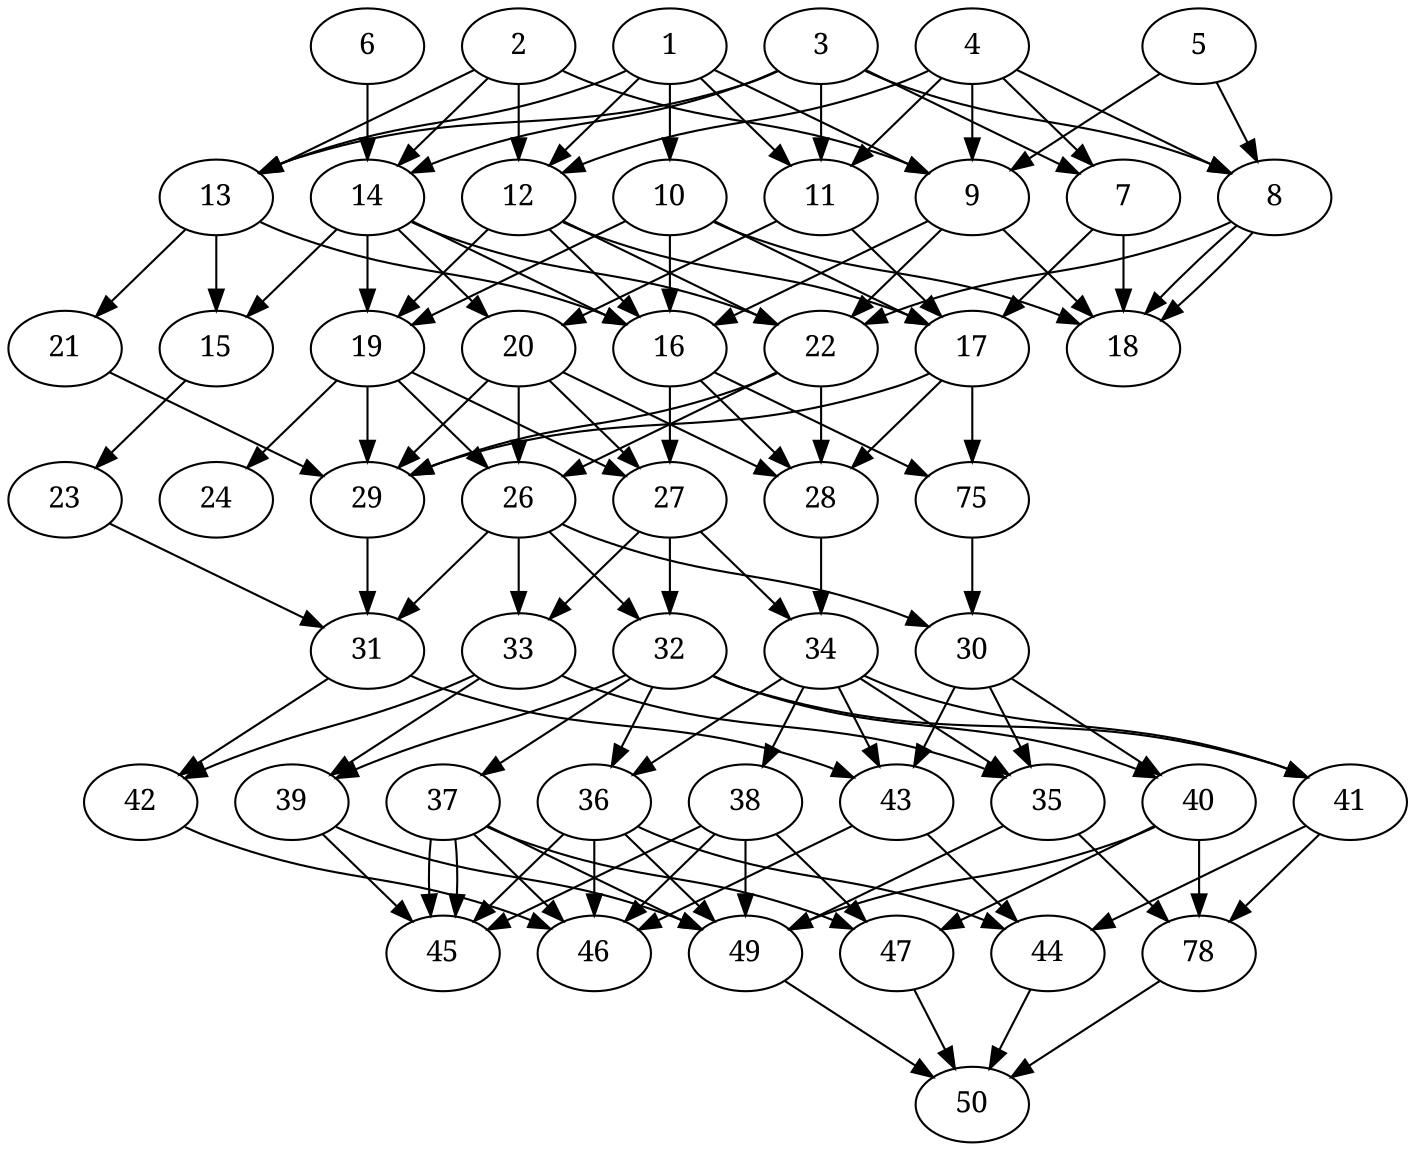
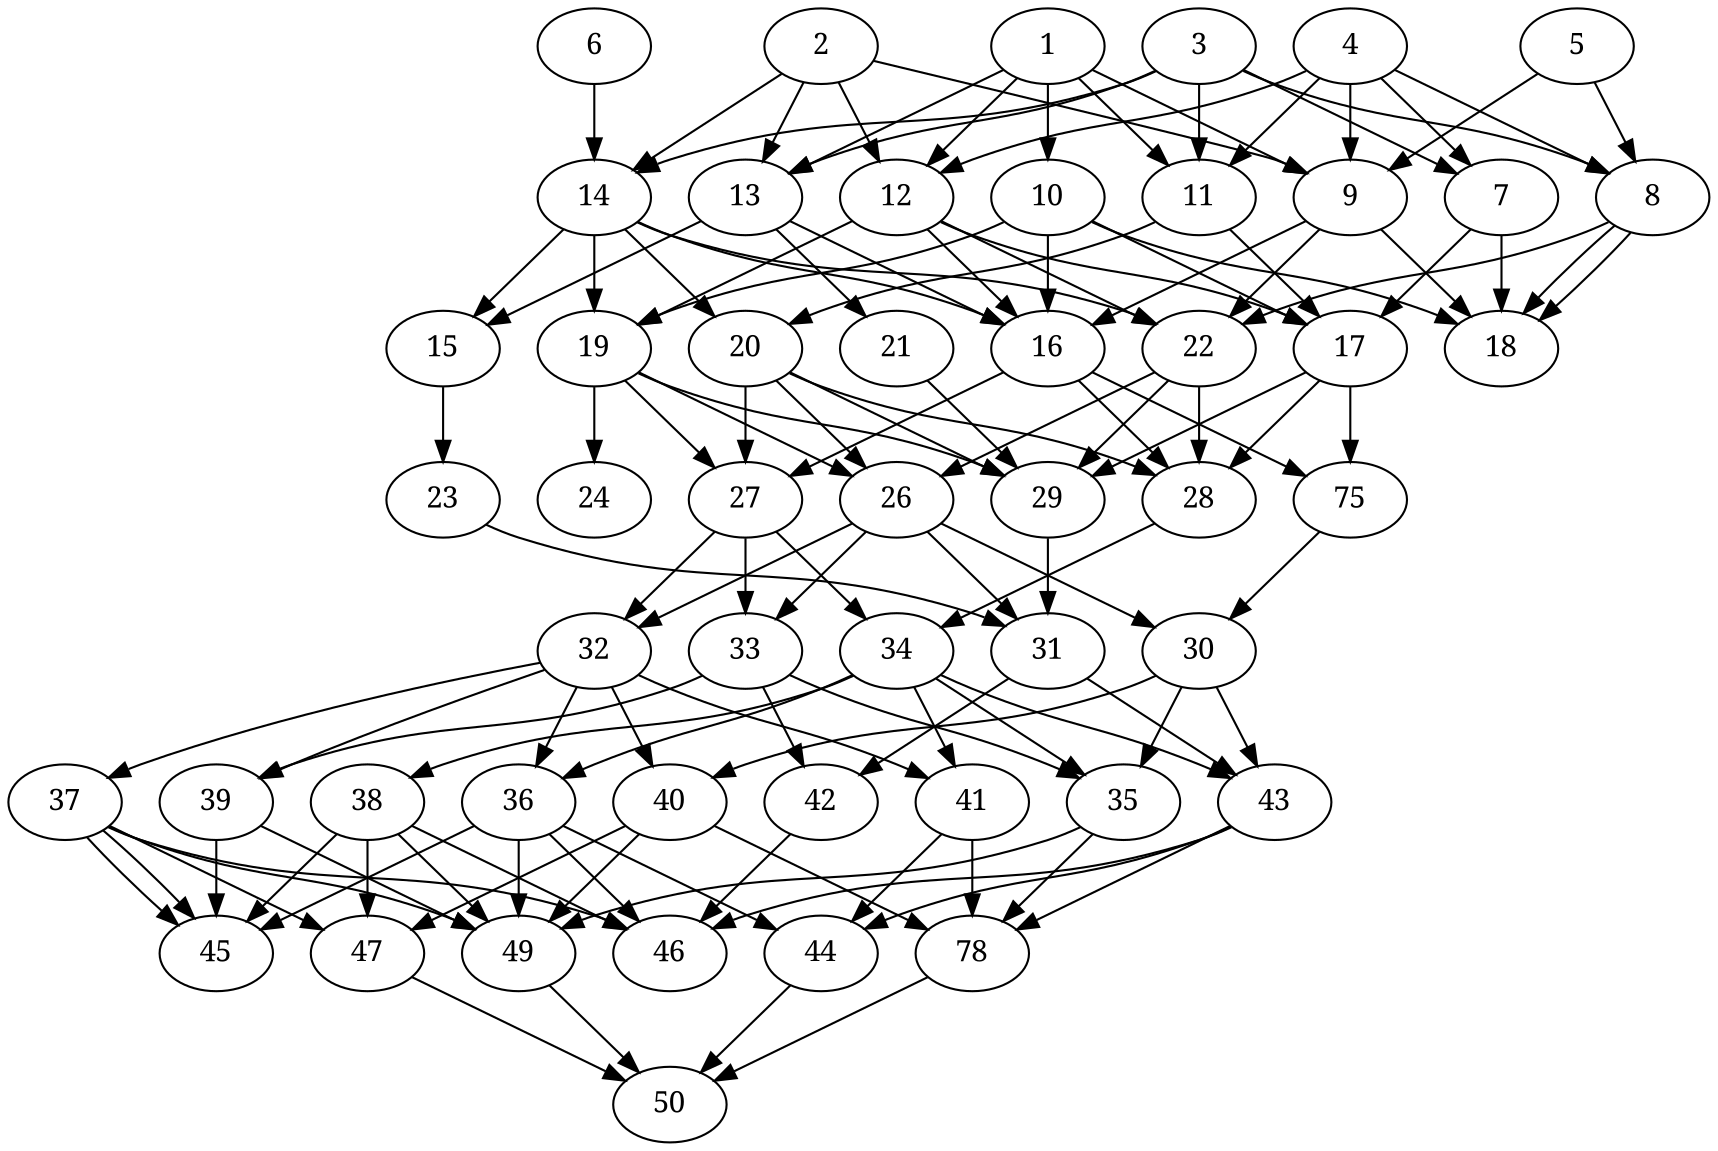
edge "43" -> "78": added
